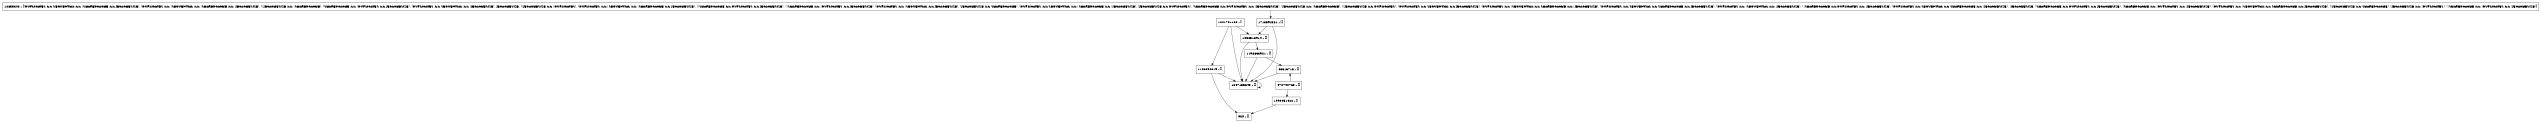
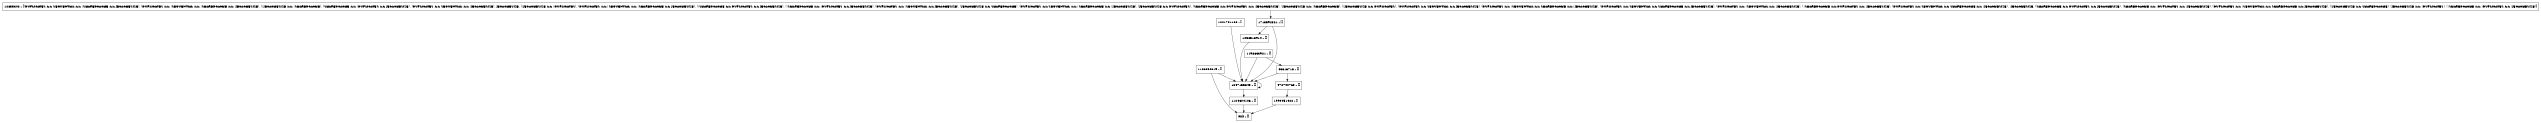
edge "1221701160 - []" -> "1058513914 - []": removed
edge "1221701160 - []" -> "1186352819 - []": removed
edge "1058513914 - []" -> "1198633921 - []": removed
edge "472740763 - []" -> "43316713 - []": reversed
node "1124604106 - []": added
